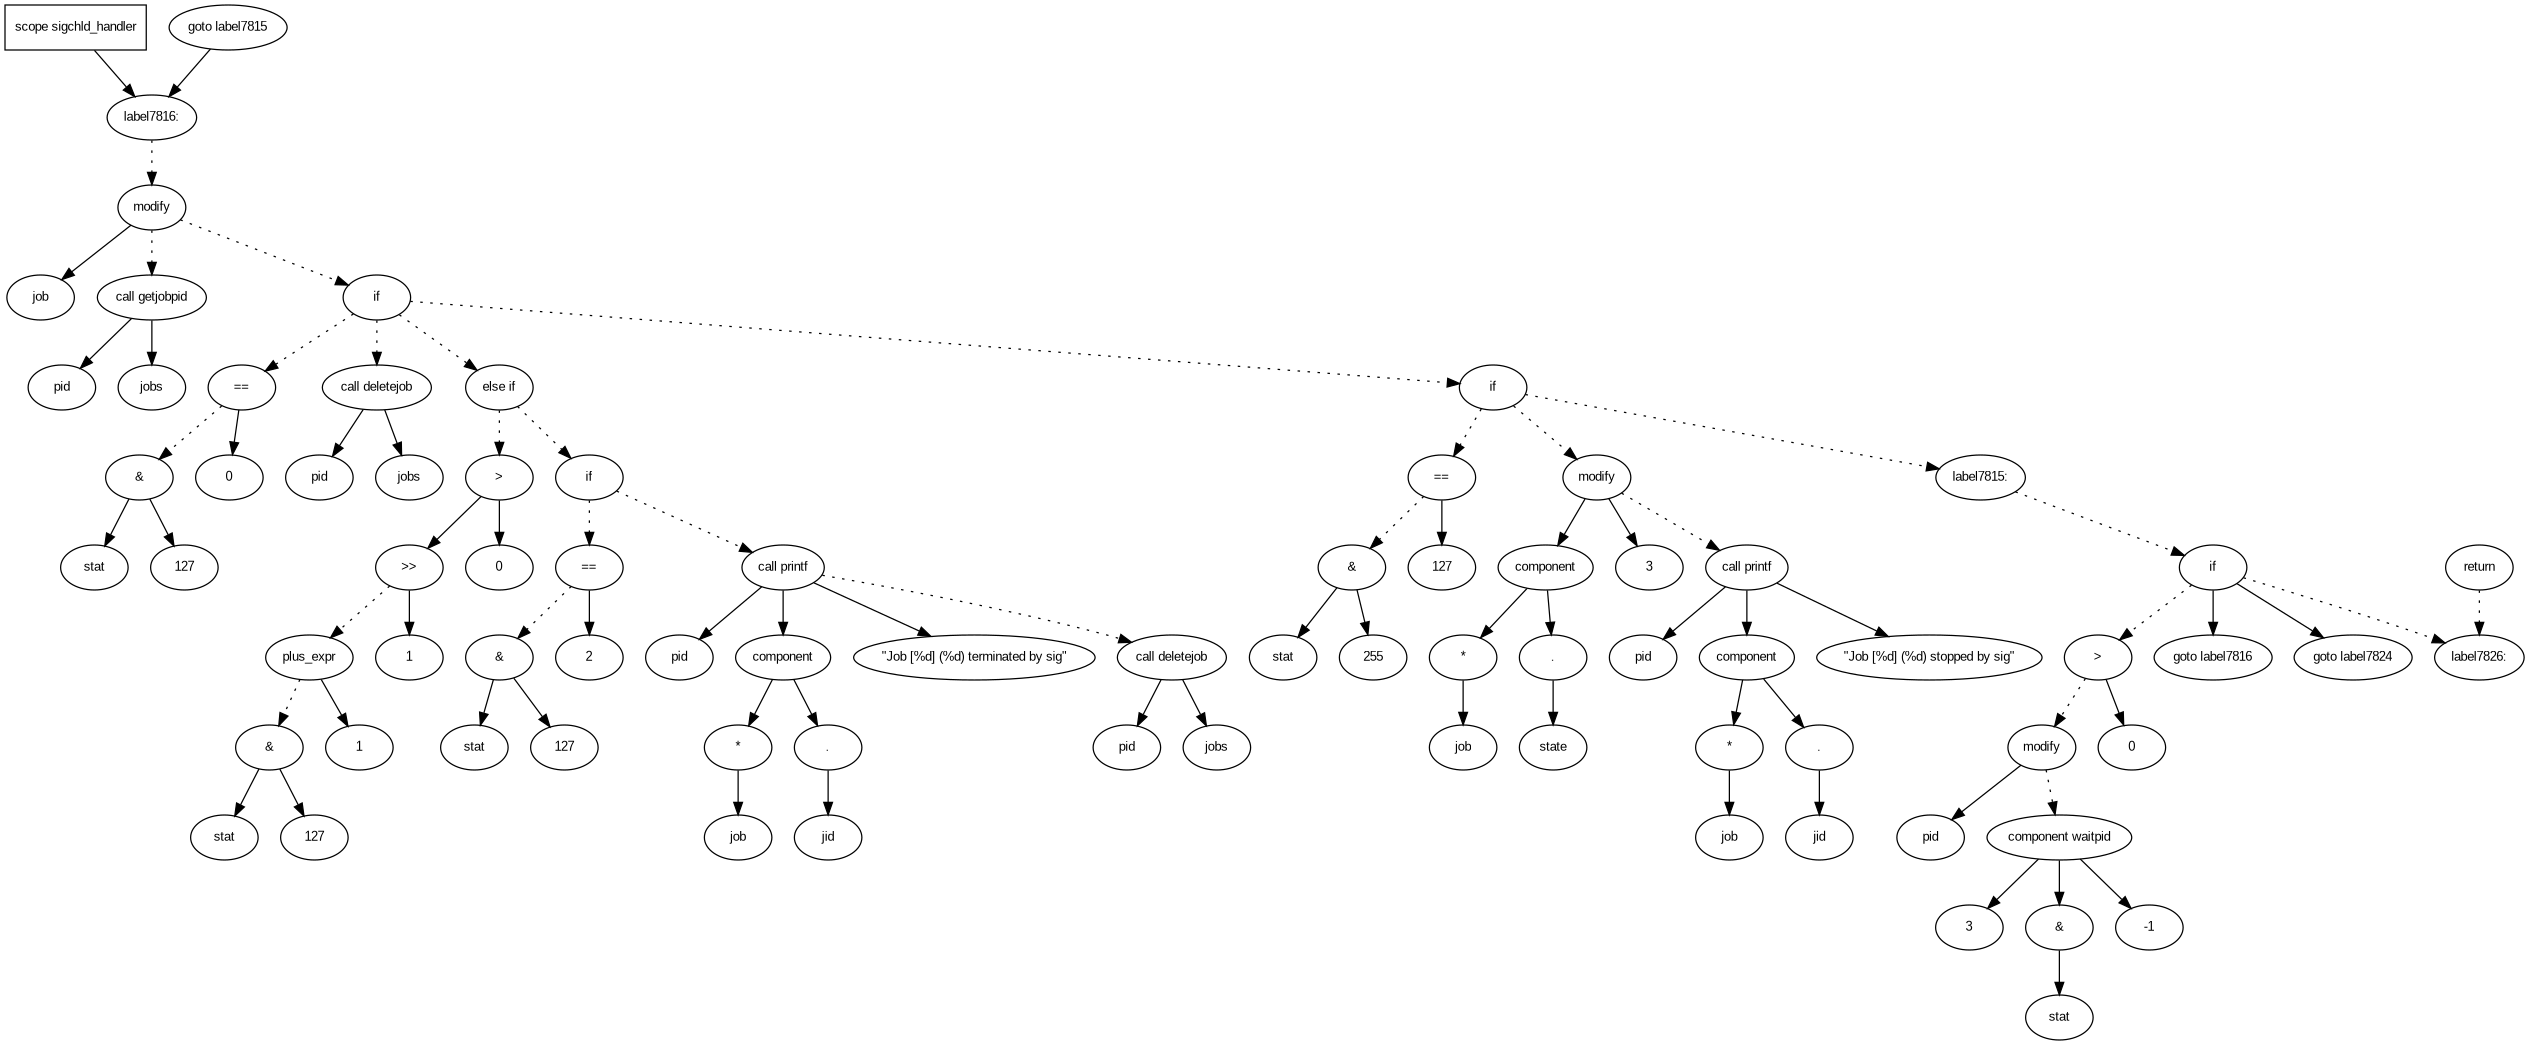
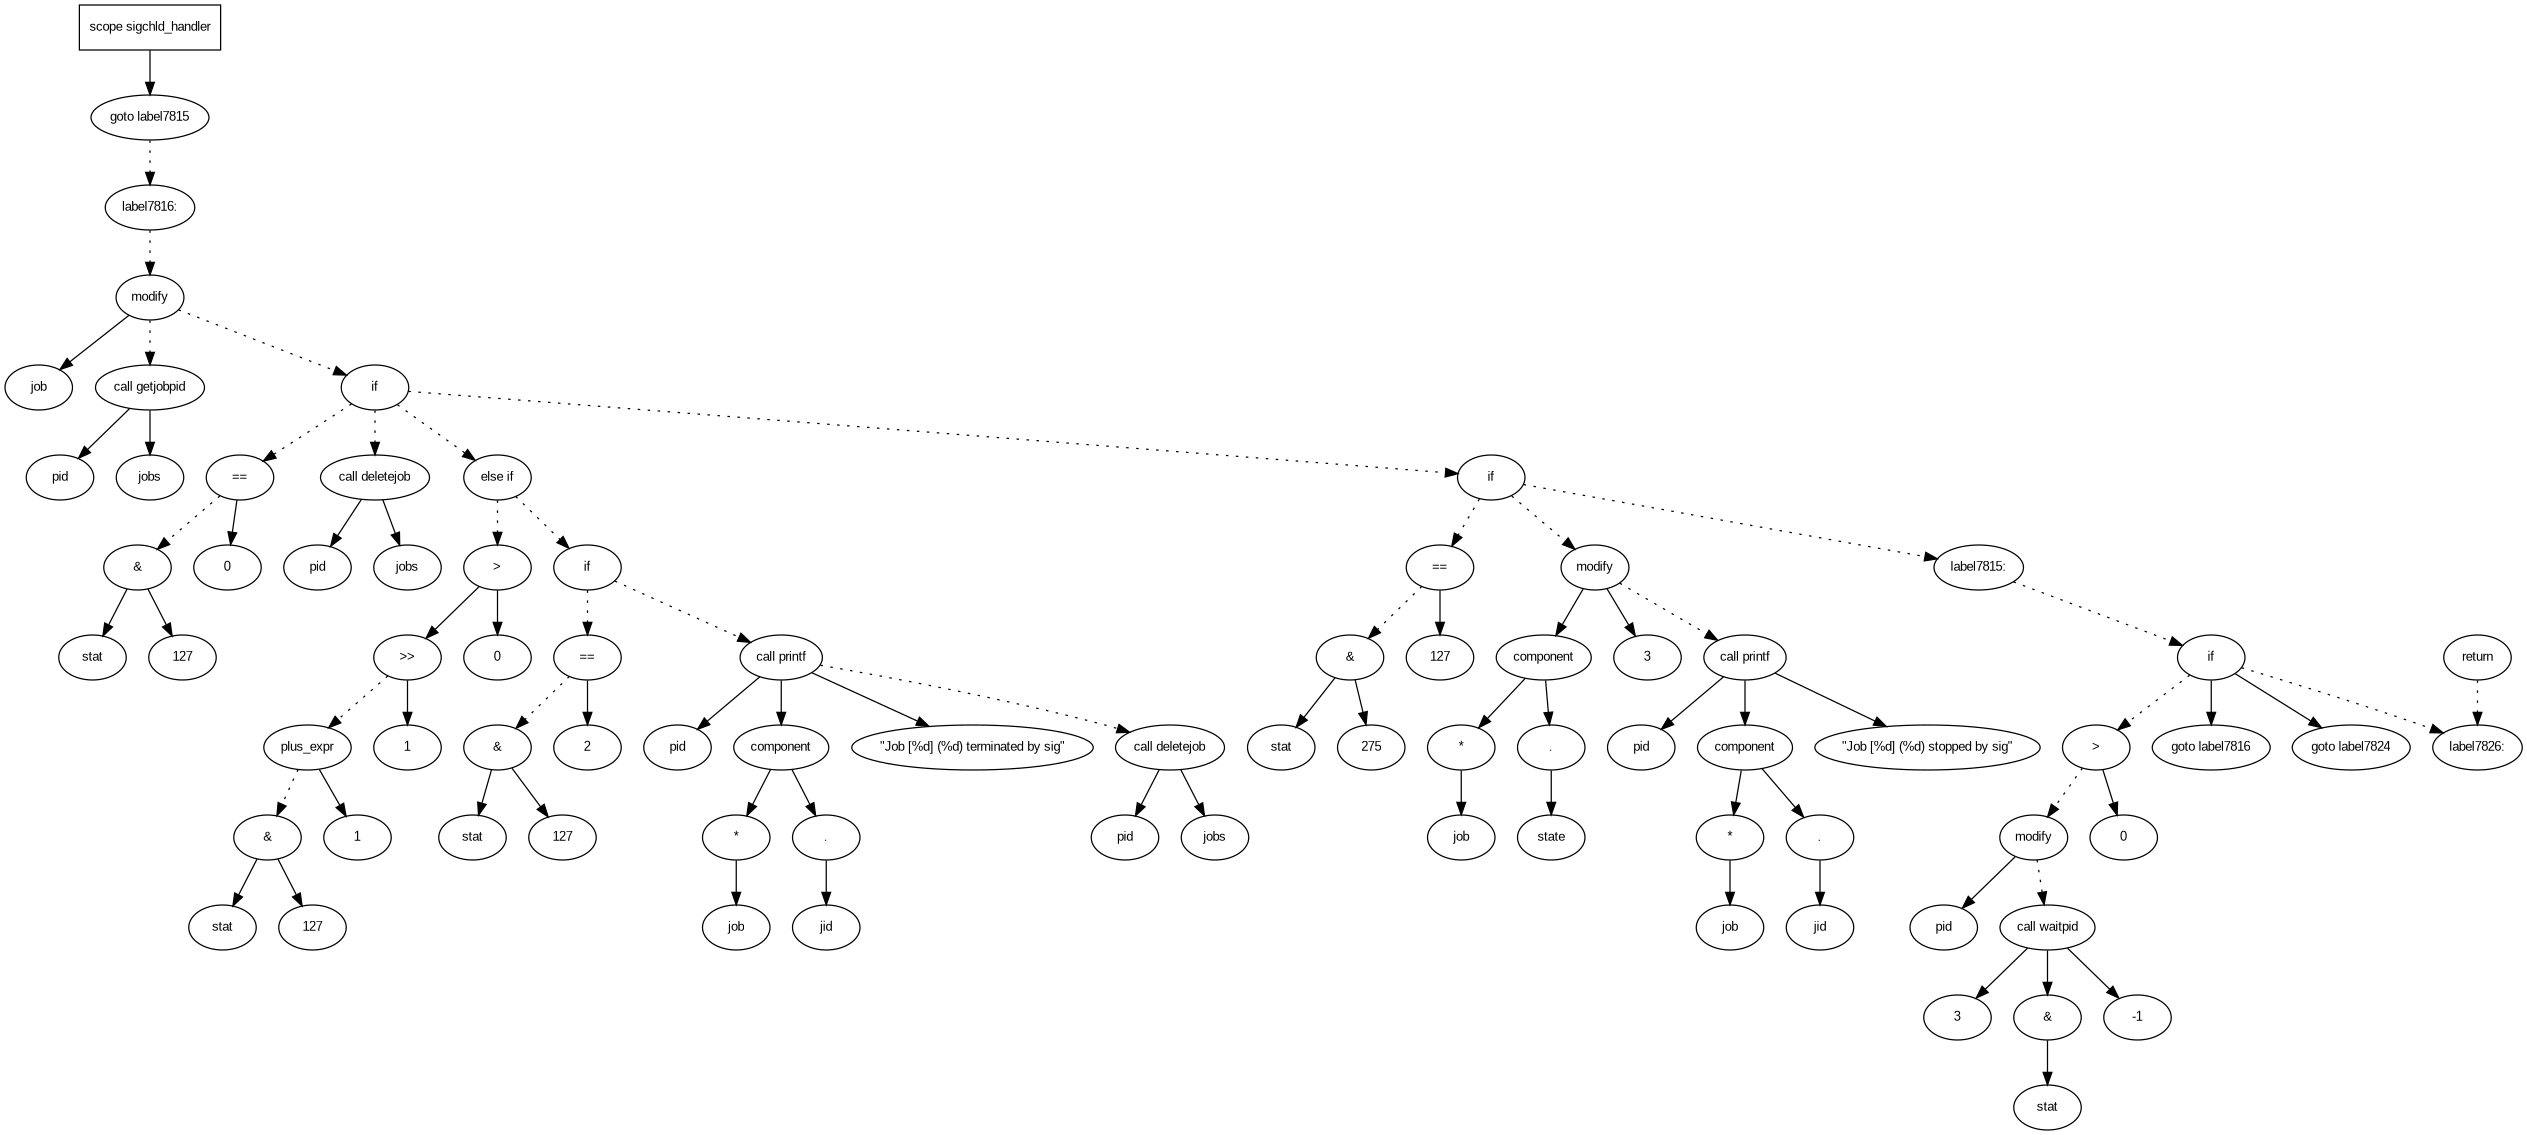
edge "goto label7815" -> "label7816:": style solid -> dotted
edge "scope sigchld_handler" -> "label7816:": now "scope sigchld_handler" -> "goto label7815"
node "255": label "255" -> "275"
node "component waitpid": label "component waitpid" -> "call waitpid"
